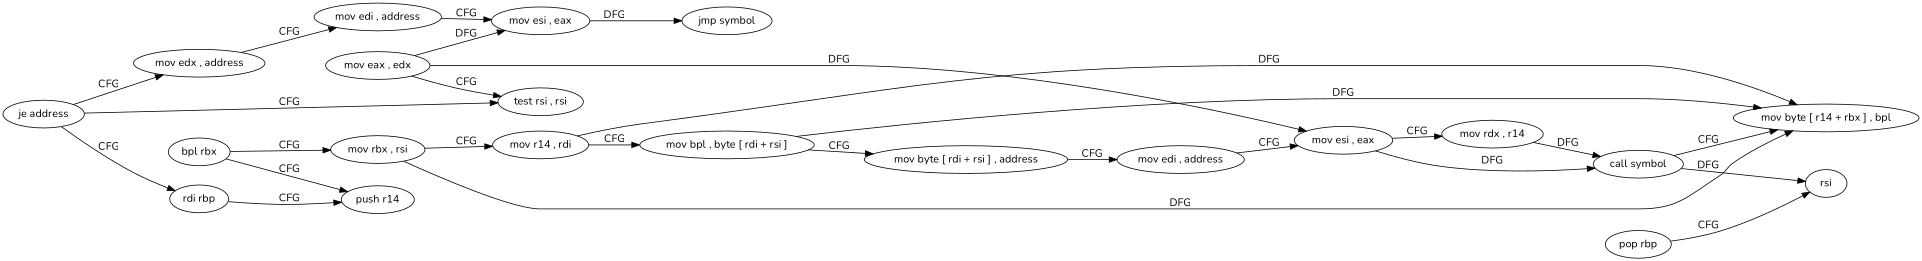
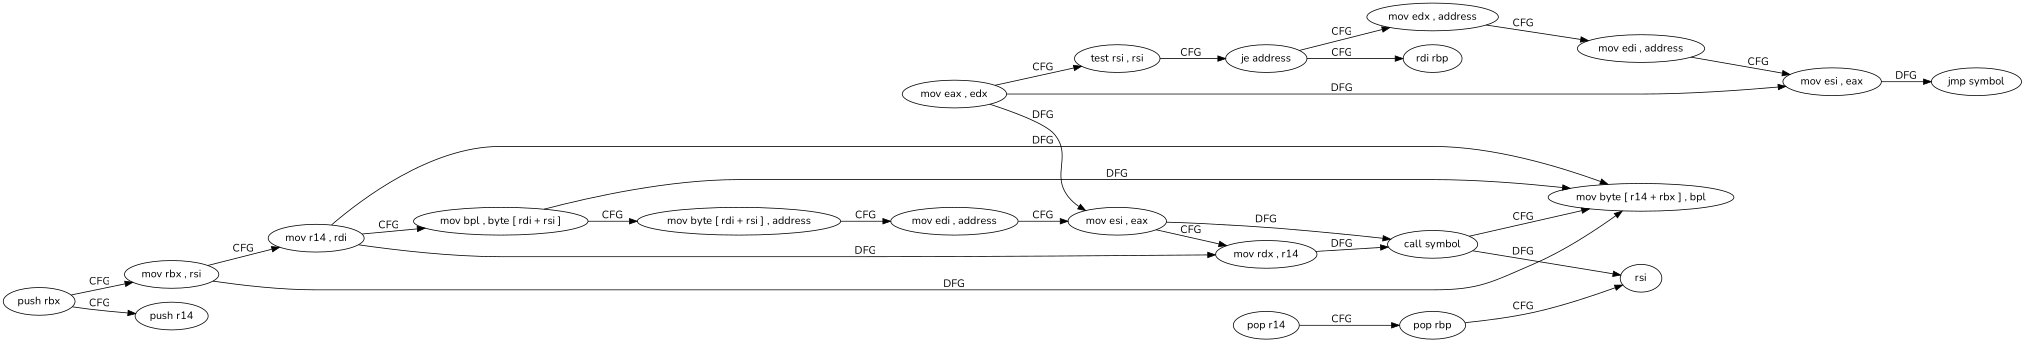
edge "je address" -> "test rsi , rsi": reversed
node "bpl rbx": label "bpl rbx" -> "push rbx"
edge "rdi rbp" -> "push r14": removed, label "CFG"
edge "mov r14 , rdi" -> "mov rdx , r14": added, label "DFG"
node "pop r14": added
